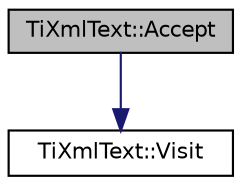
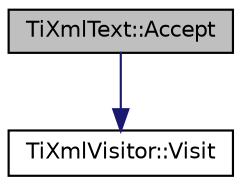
node "TiXmlText::Visit": label "TiXmlText::Visit" -> "TiXmlVisitor::Visit"
